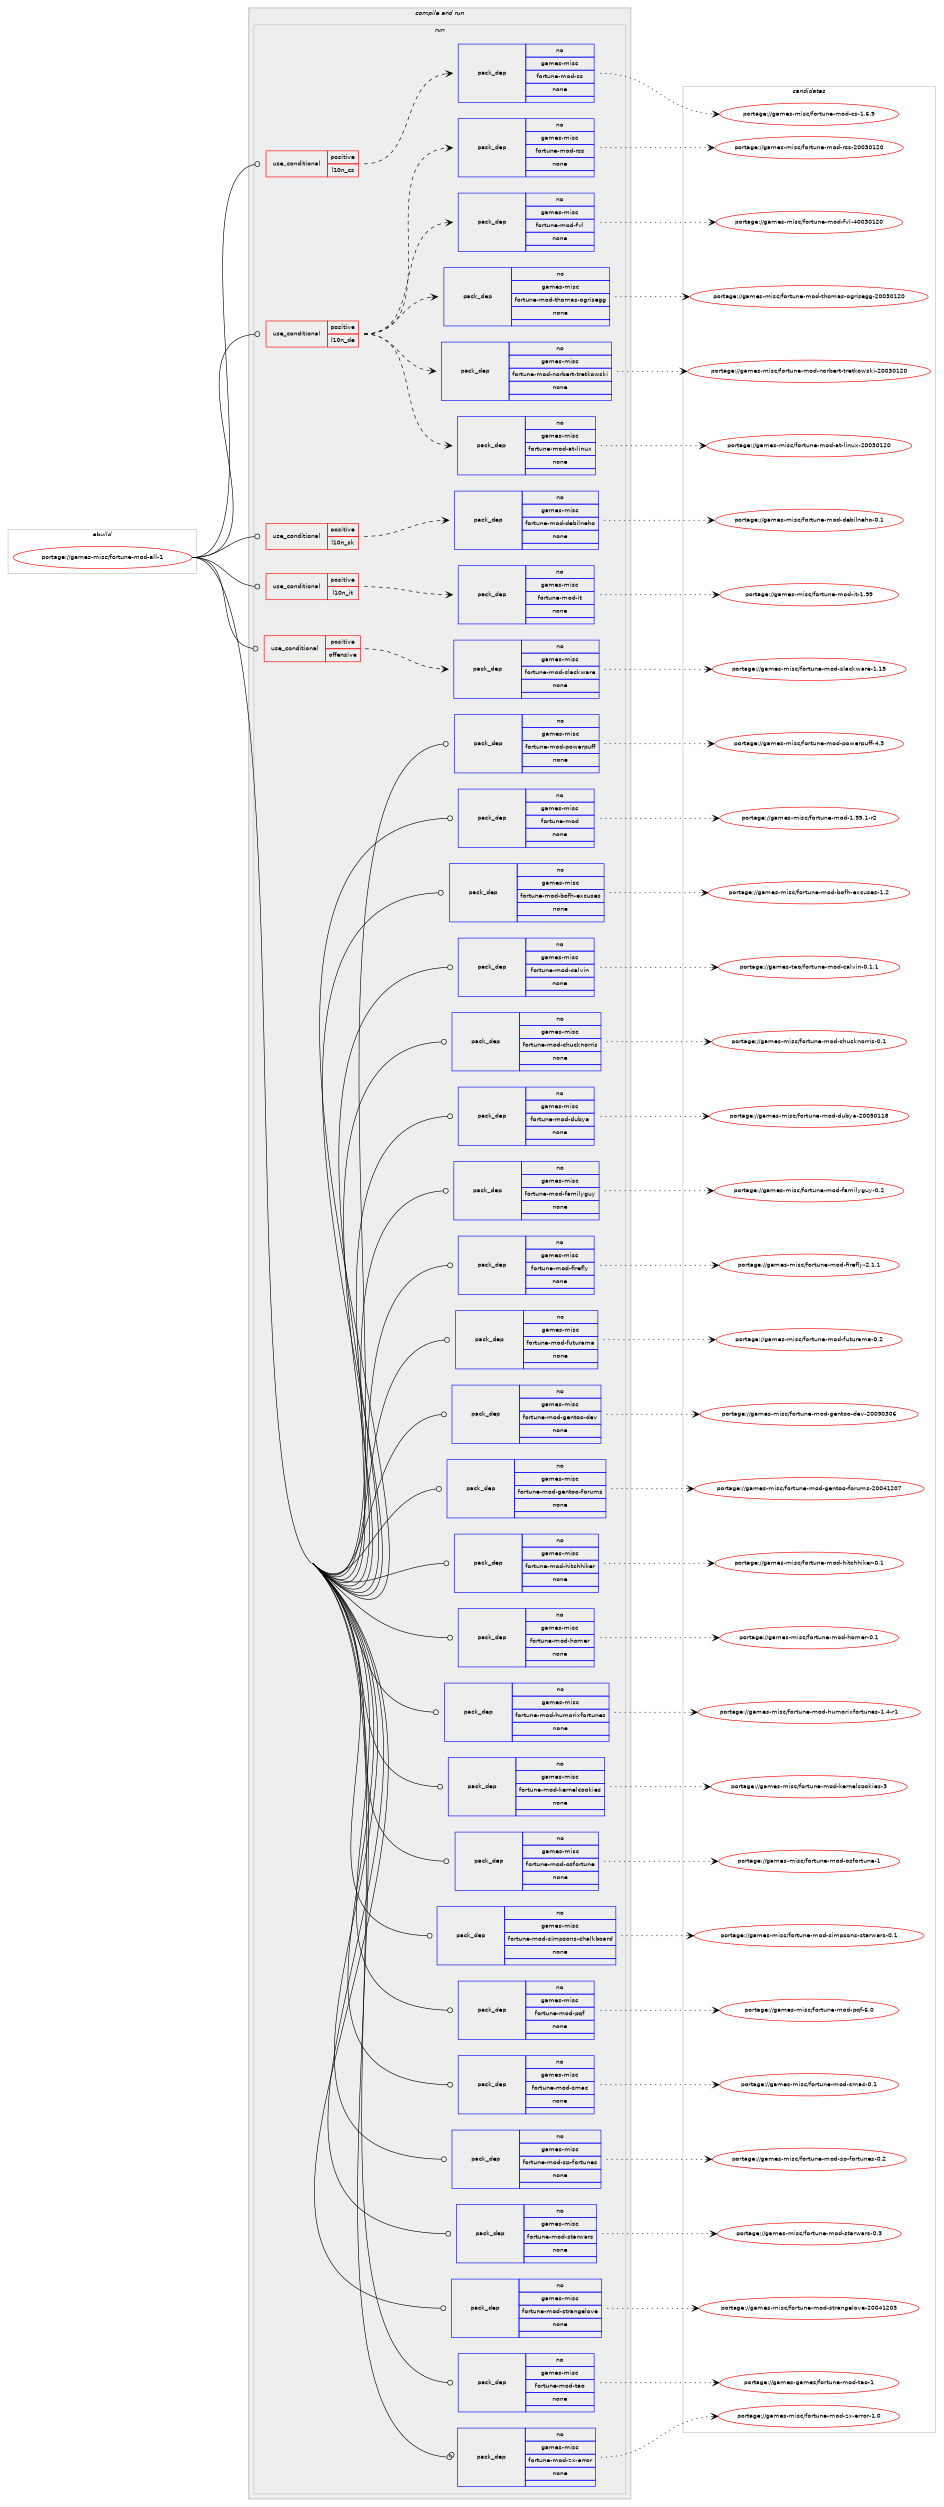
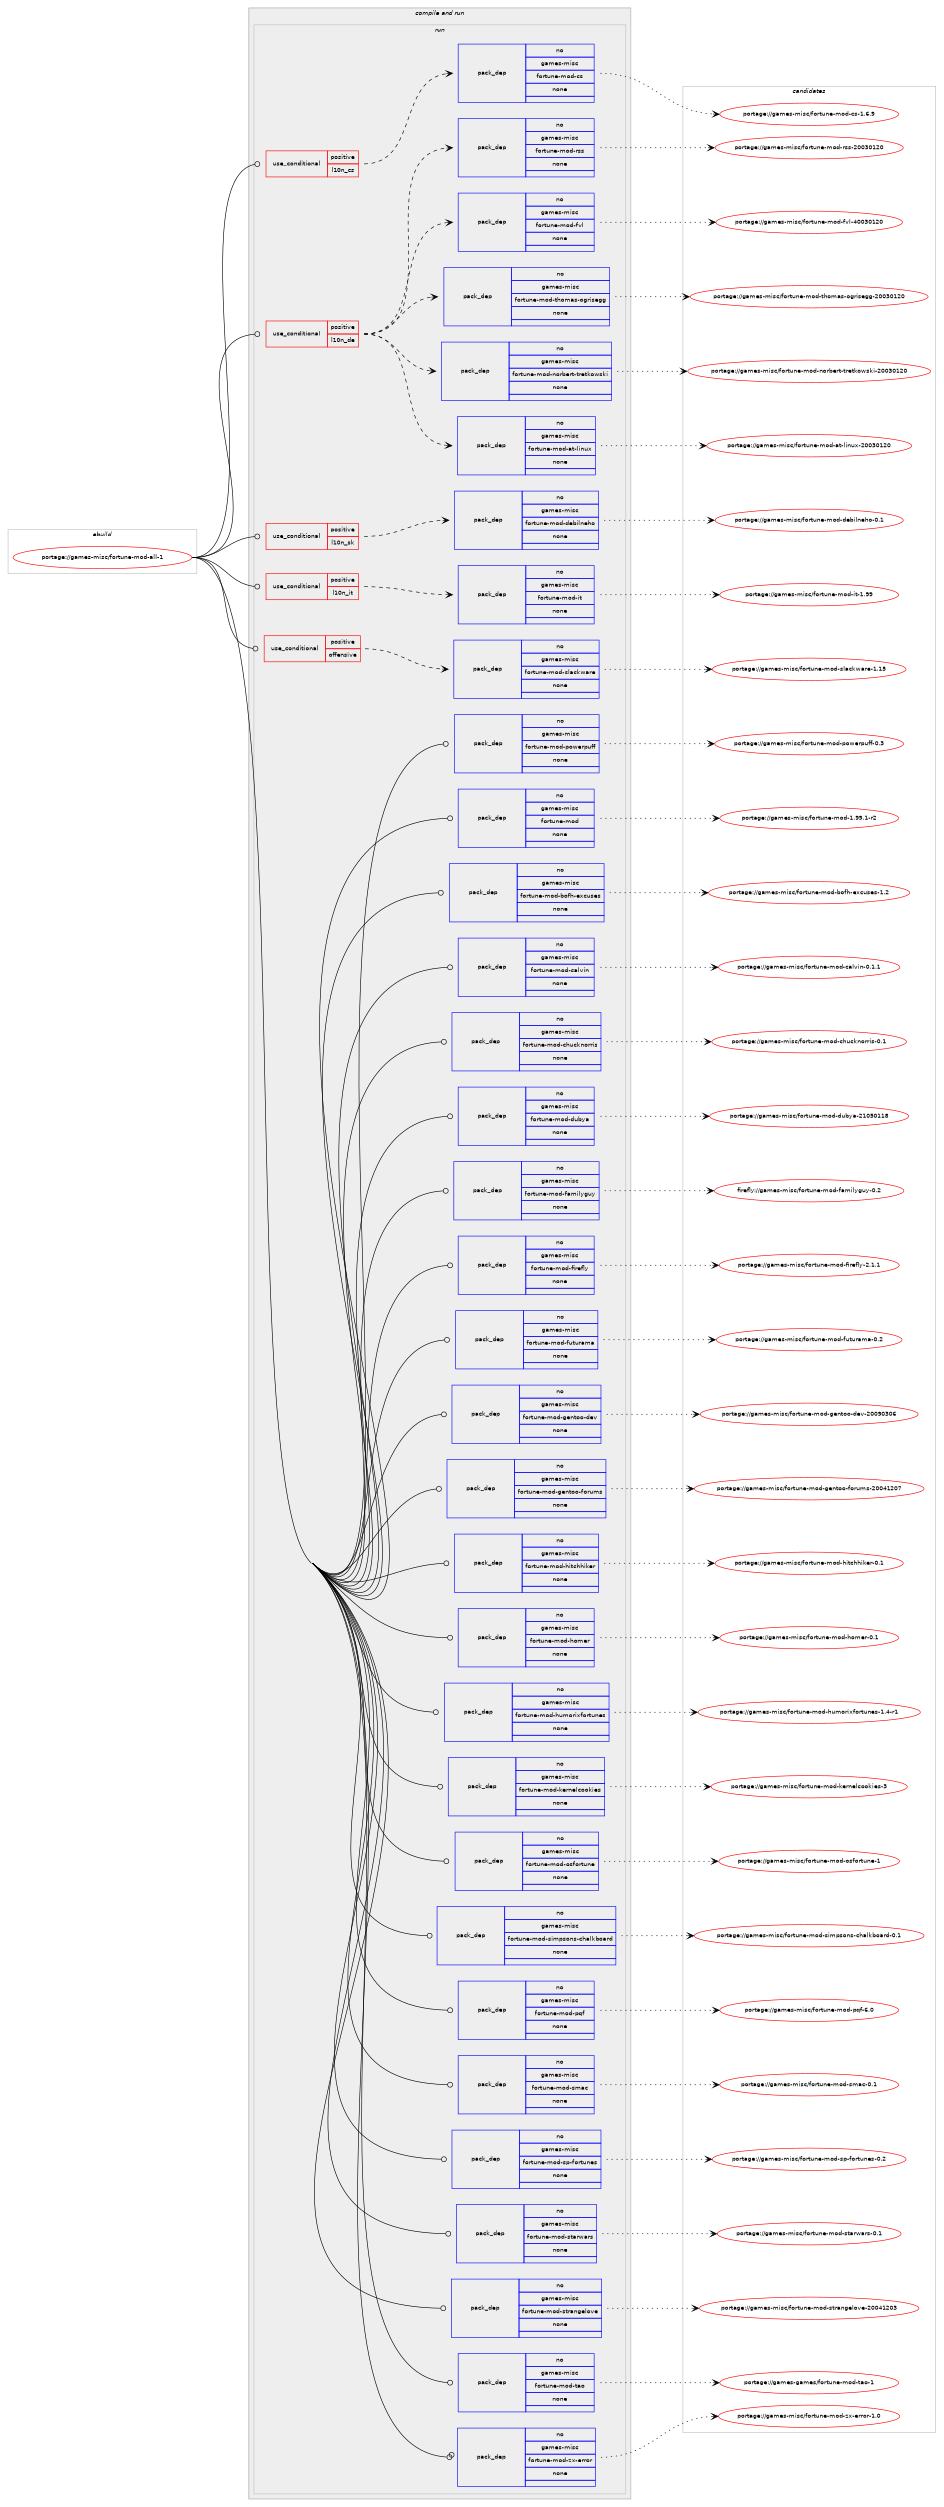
node "portage://games-misc/fortune-mod-powerpuff-4.3": label "portage://games-misc/fortune-mod-powerpuff-4.3" -> "portage://games-misc/fortune-mod-powerpuff-0.3"
node "portage://games-tao/fortune-mod-calvin-0.1.1": label "portage://games-tao/fortune-mod-calvin-0.1.1" -> "portage://games-misc/fortune-mod-calvin-0.1.1"
node "portage://games-misc/fortune-mod-dubya-20050118": label "portage://games-misc/fortune-mod-dubya-20050118" -> "portage://games-misc/fortune-mod-dubya-21050118"
node "portage://games-misc/fortune-mod-familyguy-0.2": label "portage://games-misc/fortune-mod-familyguy-0.2" -> "firefly://games-misc/fortune-mod-familyguy-0.2"
node "portage://games-misc/fortune-mod-simpsons-starwars-0.1": label "portage://games-misc/fortune-mod-simpsons-starwars-0.1" -> "portage://games-misc/fortune-mod-simpsons-chalkboard-0.1"
node "portage://games-misc/fortune-mod-starwars-0.3": label "portage://games-misc/fortune-mod-starwars-0.3" -> "portage://games-misc/fortune-mod-starwars-0.1"
